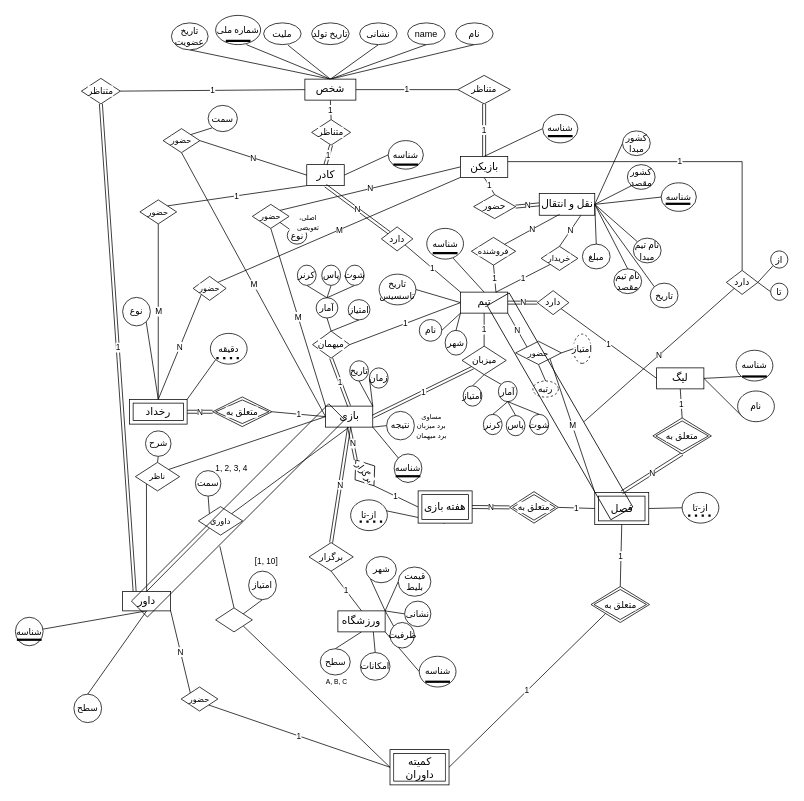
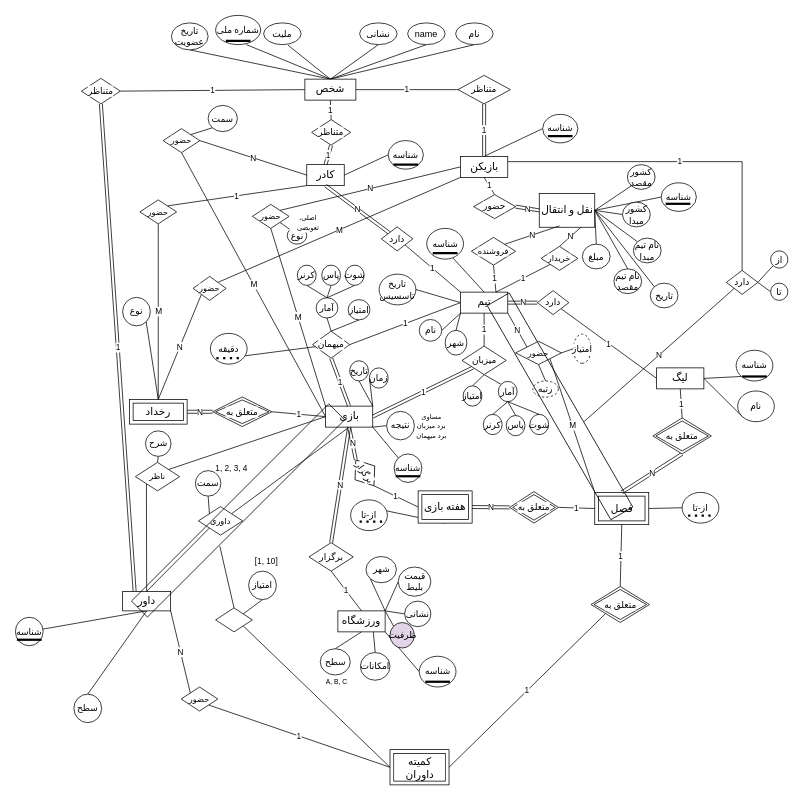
node "تاریخ تولد": removed
node "کشور مبدا": moved (636, 143) -> (636, 215)
node "نقل و انتقال": size 56x22 -> 56x34
edge "دقیقه" -- "رخداد": now "دقیقه" -- "میهمان"
node "ظرفیت": fillcolor #ffffff -> #e1d5e7
